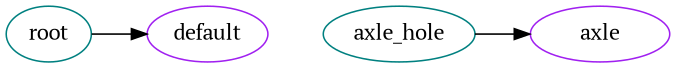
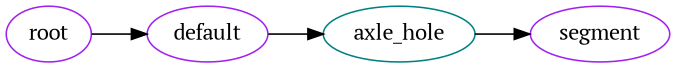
node "root": color teal -> purple
edge "default" -> "axle_hole": added
node "axle": label "axle" -> "segment"
